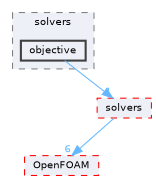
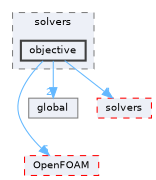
node "global": added
edge "solvers" -> "OpenFOAM": now "objective" -> "OpenFOAM"
